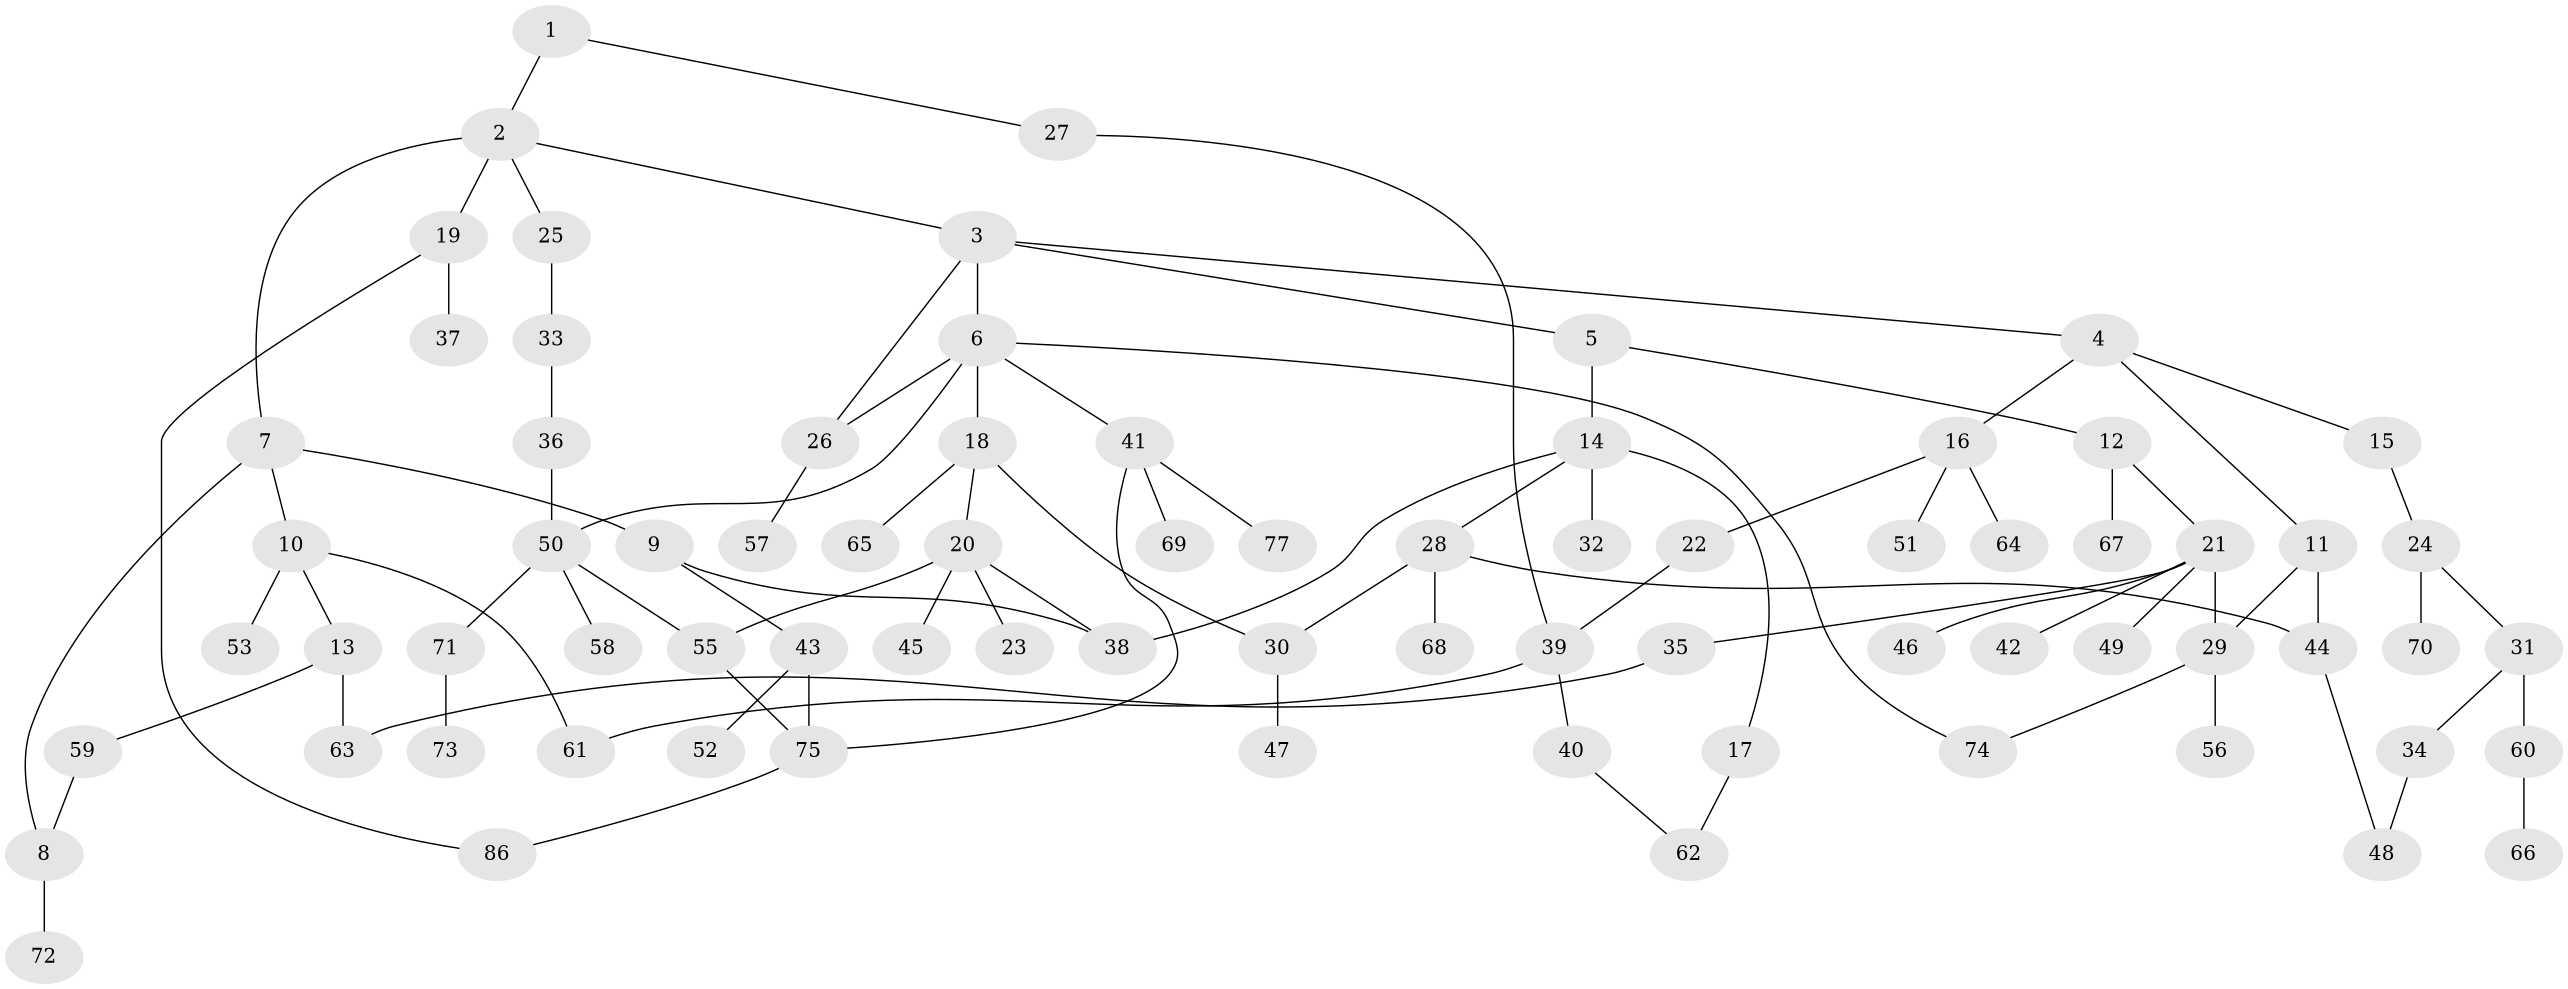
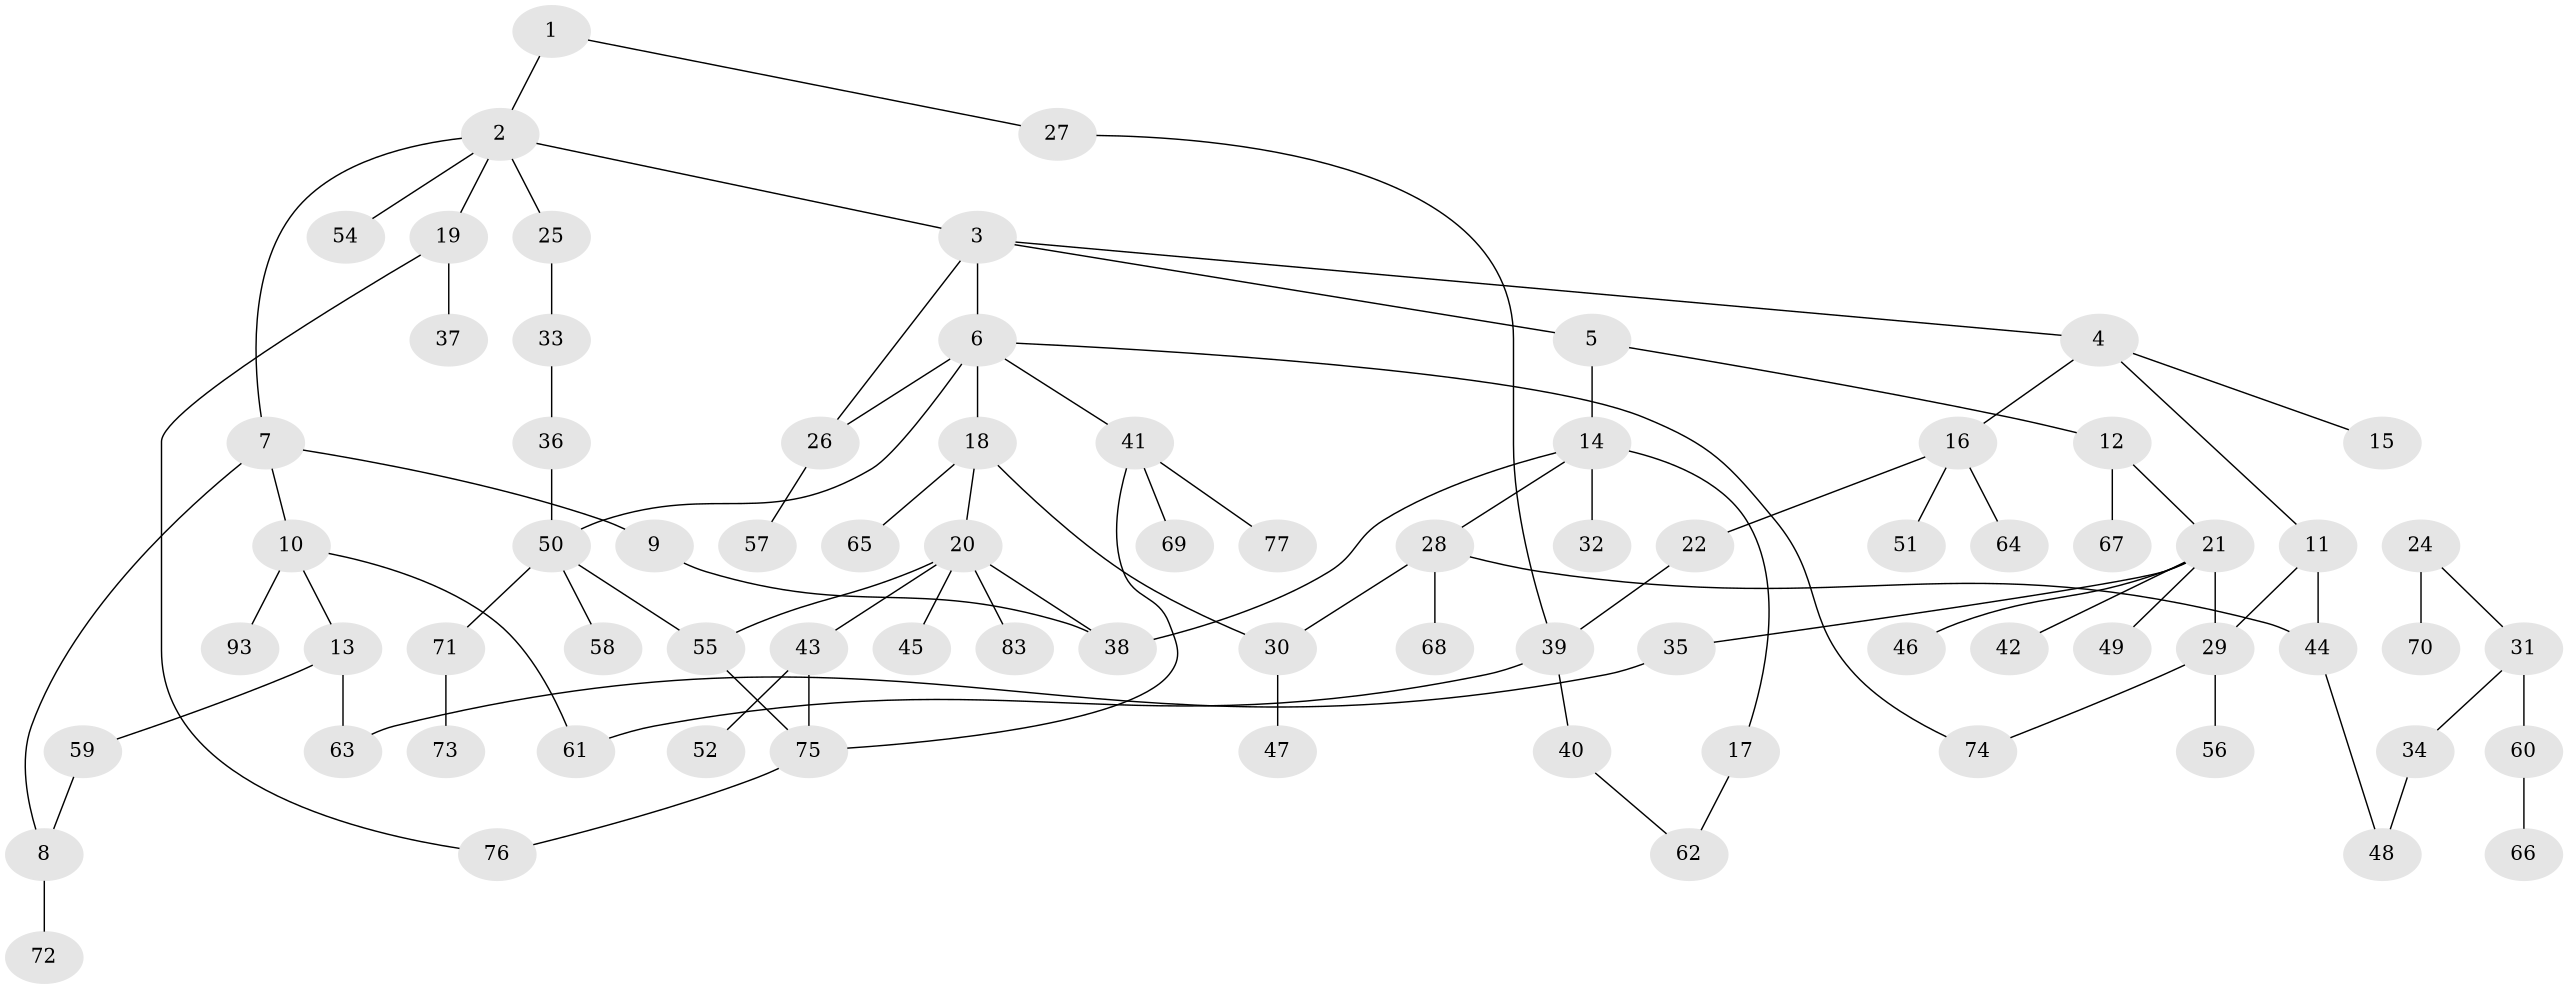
node "54": added
edge "15" -- "24": removed
edge "9" -- "43": now "20" -- "43"
node "53": label "53" -> "93"
node "23": label "23" -> "83"
node "86": label "86" -> "76"
